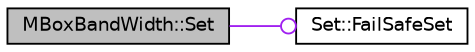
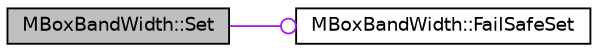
node "Set::FailSafeSet": label "Set::FailSafeSet" -> "MBoxBandWidth::FailSafeSet"
